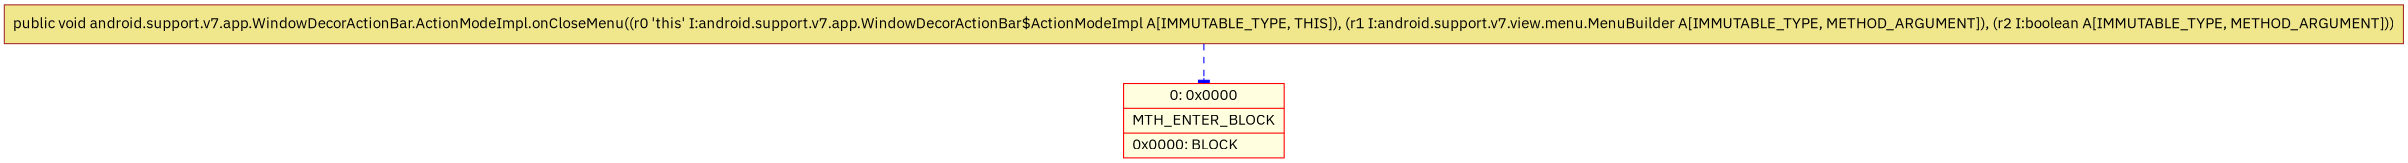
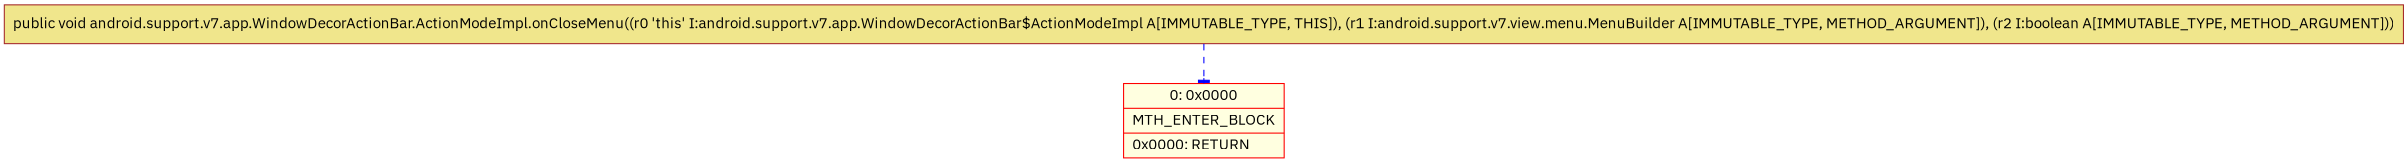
node "0: 0x0000": text "0x0000: BLOCK" -> "0x0000: RETURN"
